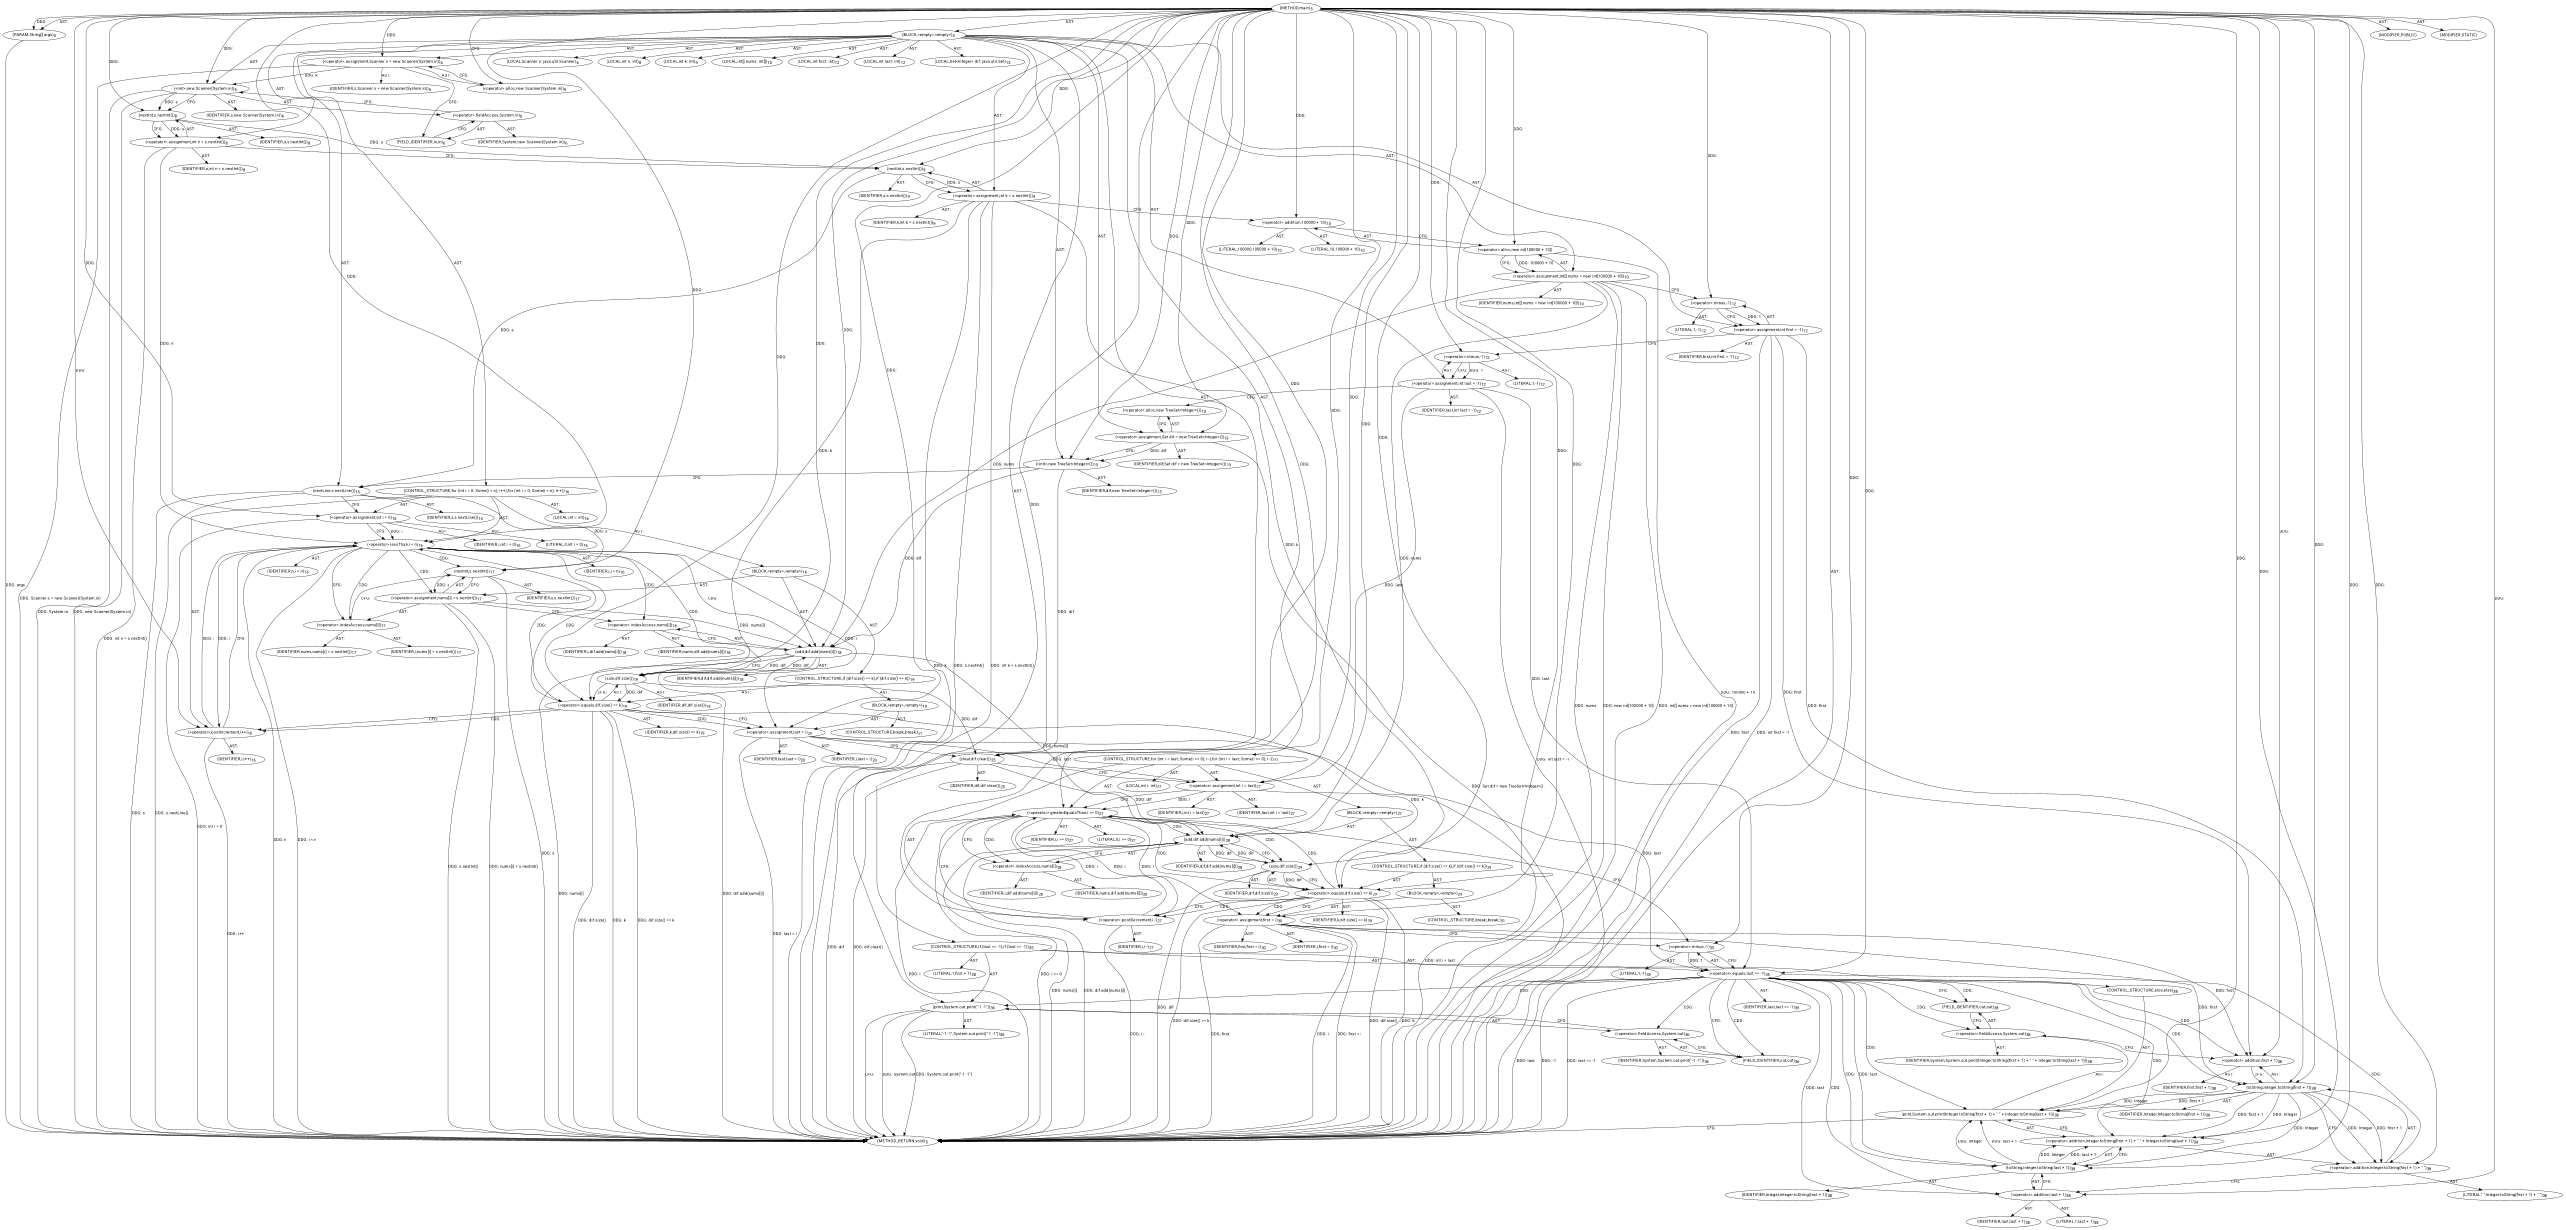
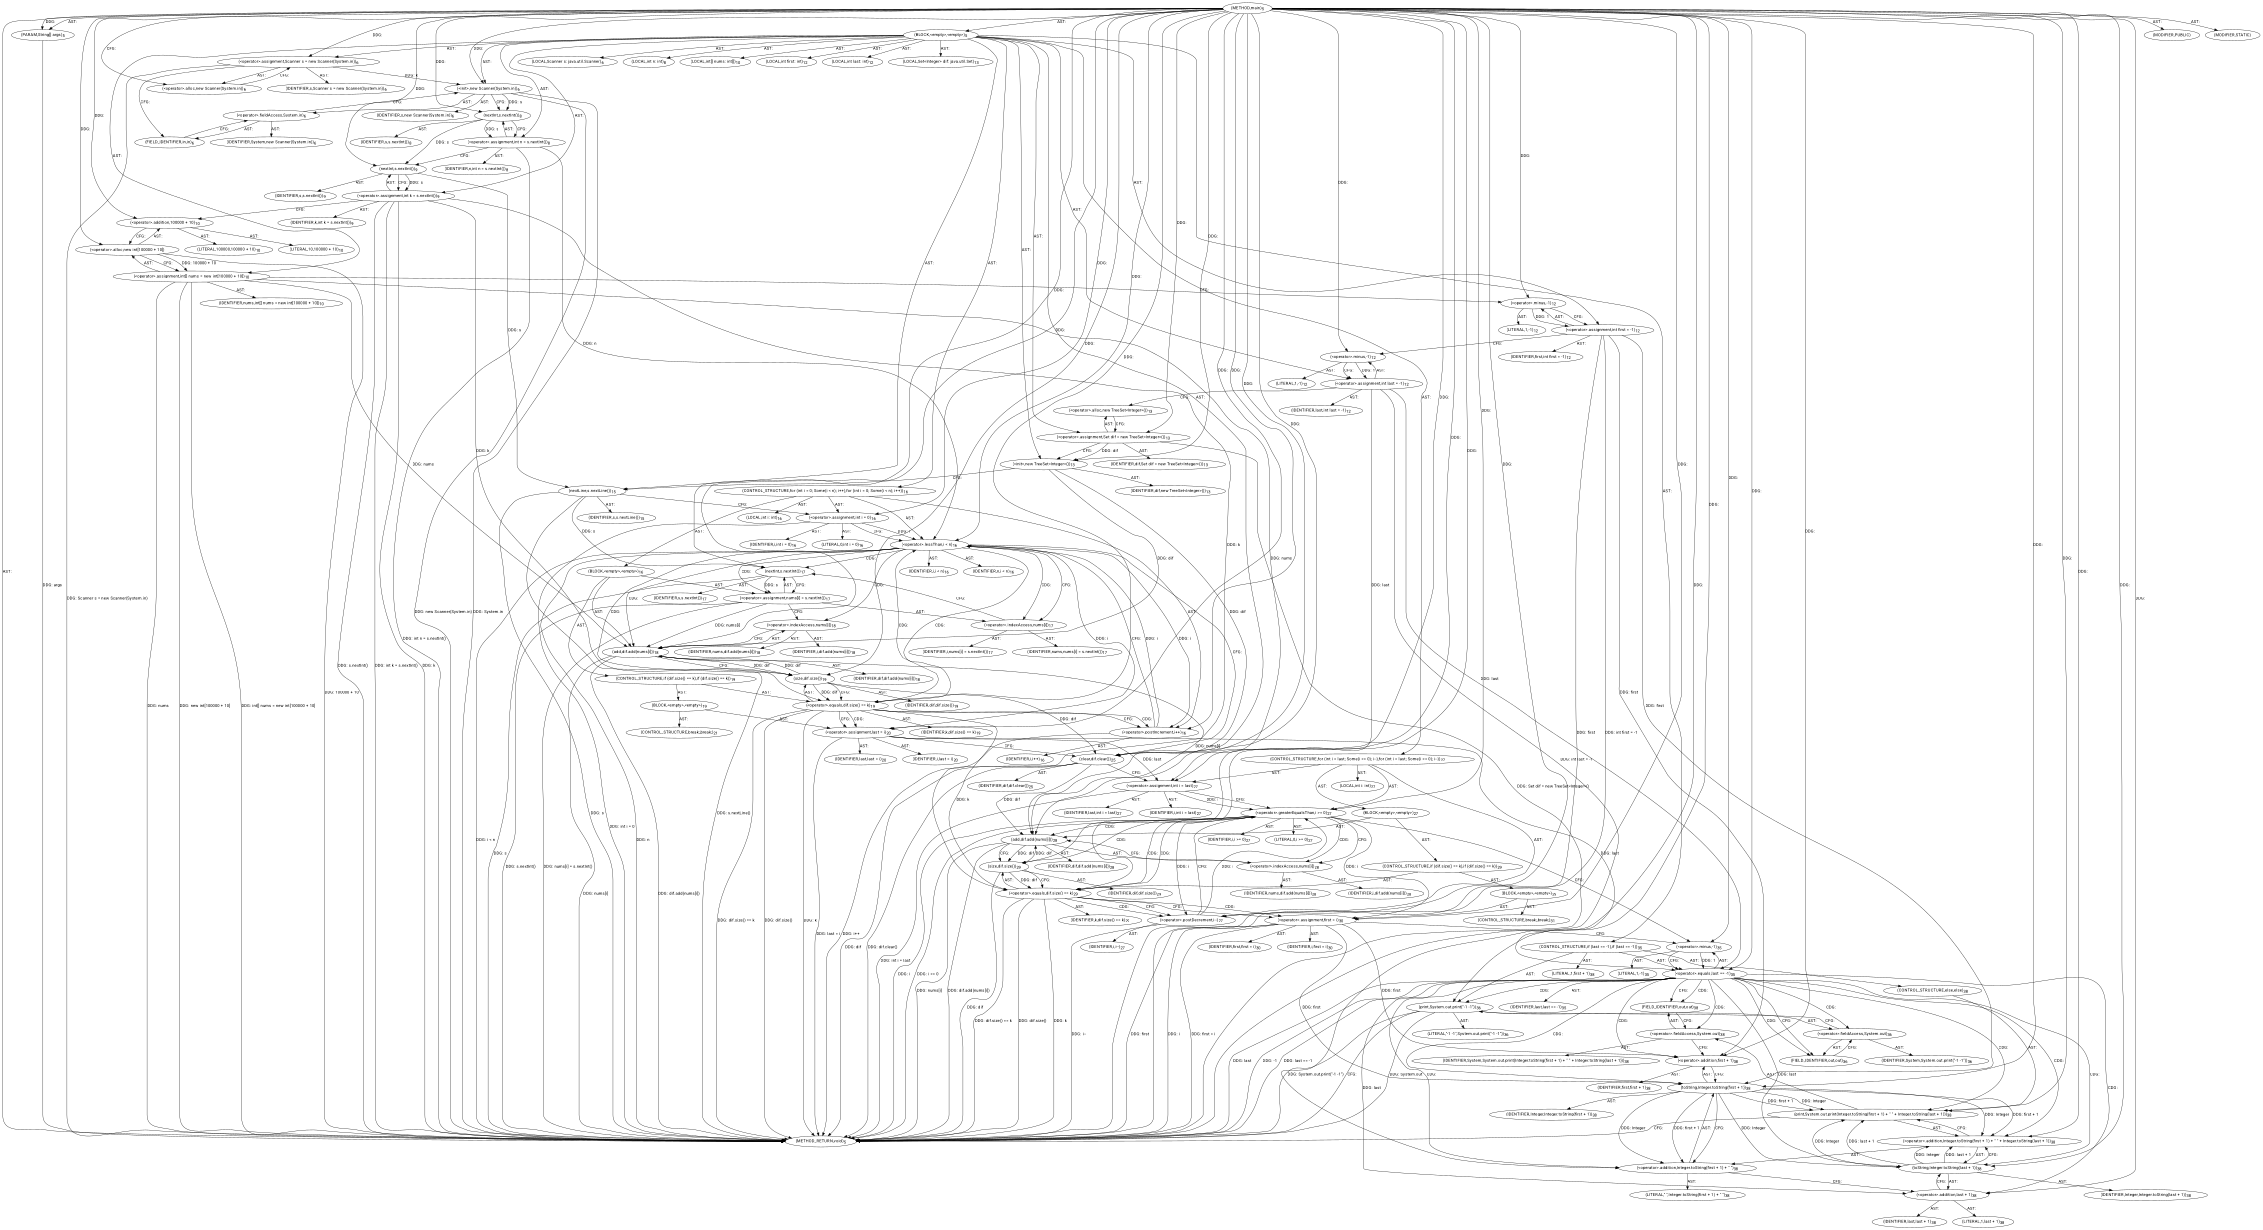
node "(LOCAL,int k: int)": removed
edge "(<operator>.lessThan,i < n)" -> "(clear,dif.clear())": added, label "CFG:"
